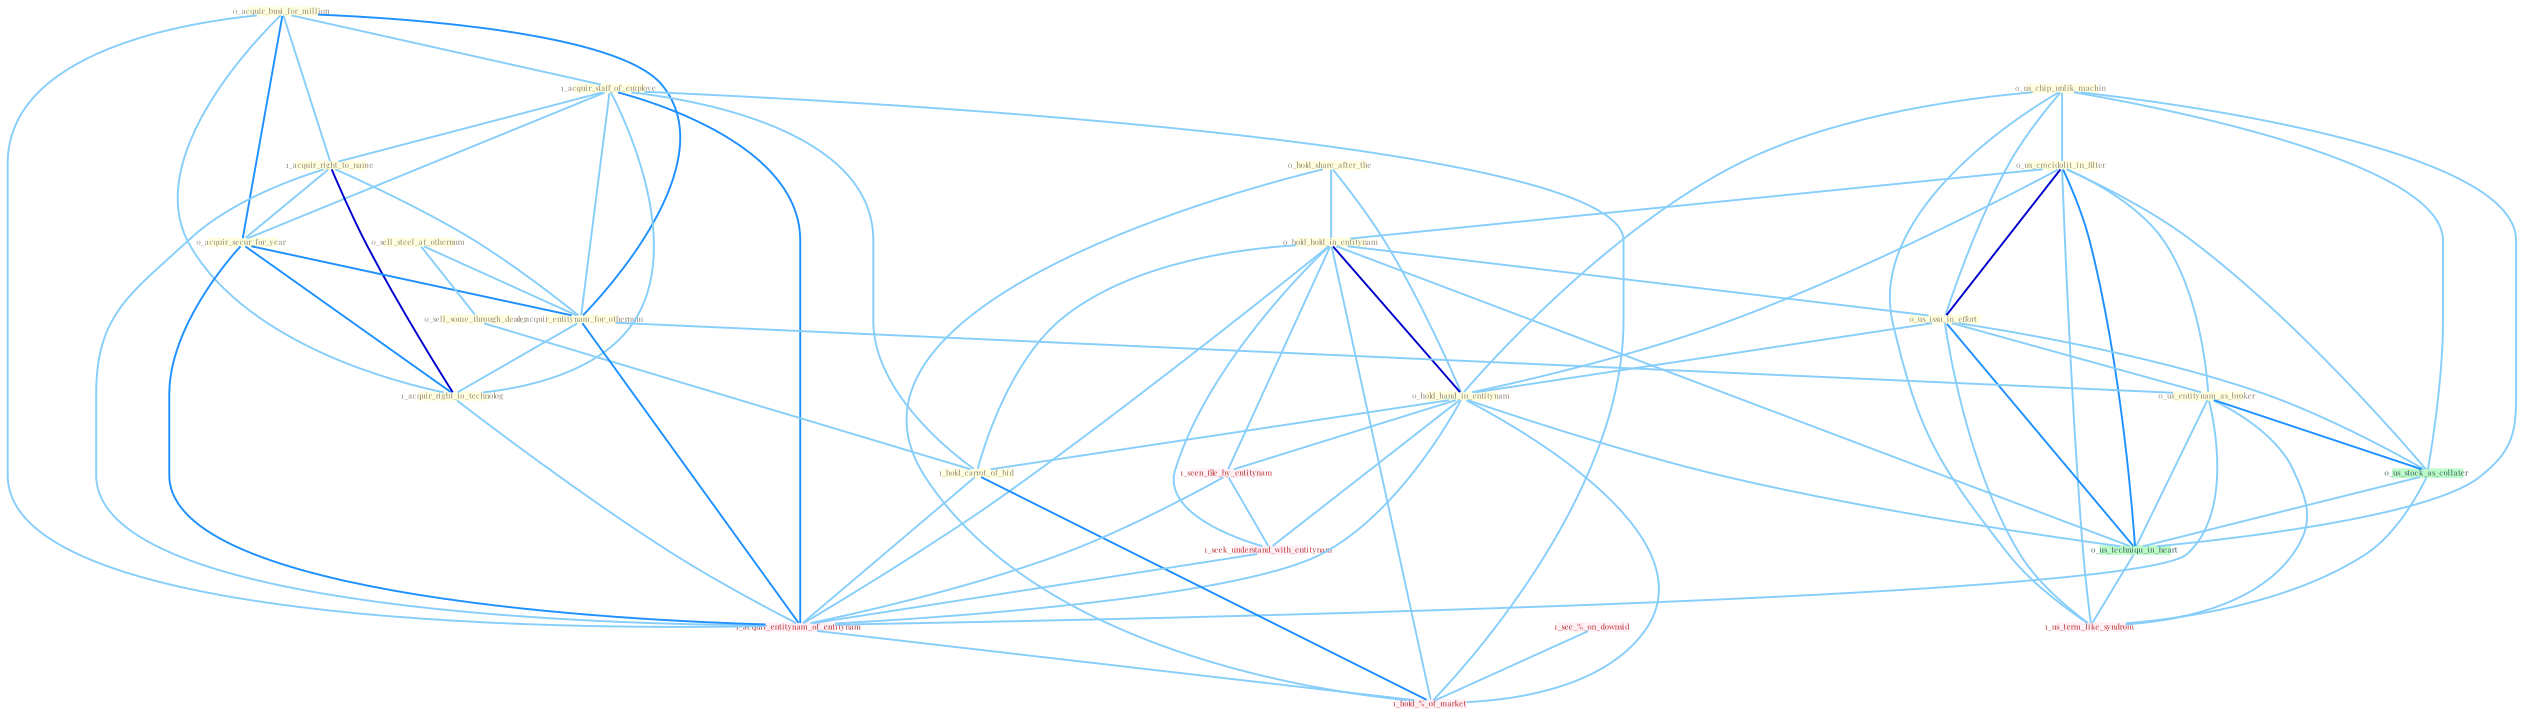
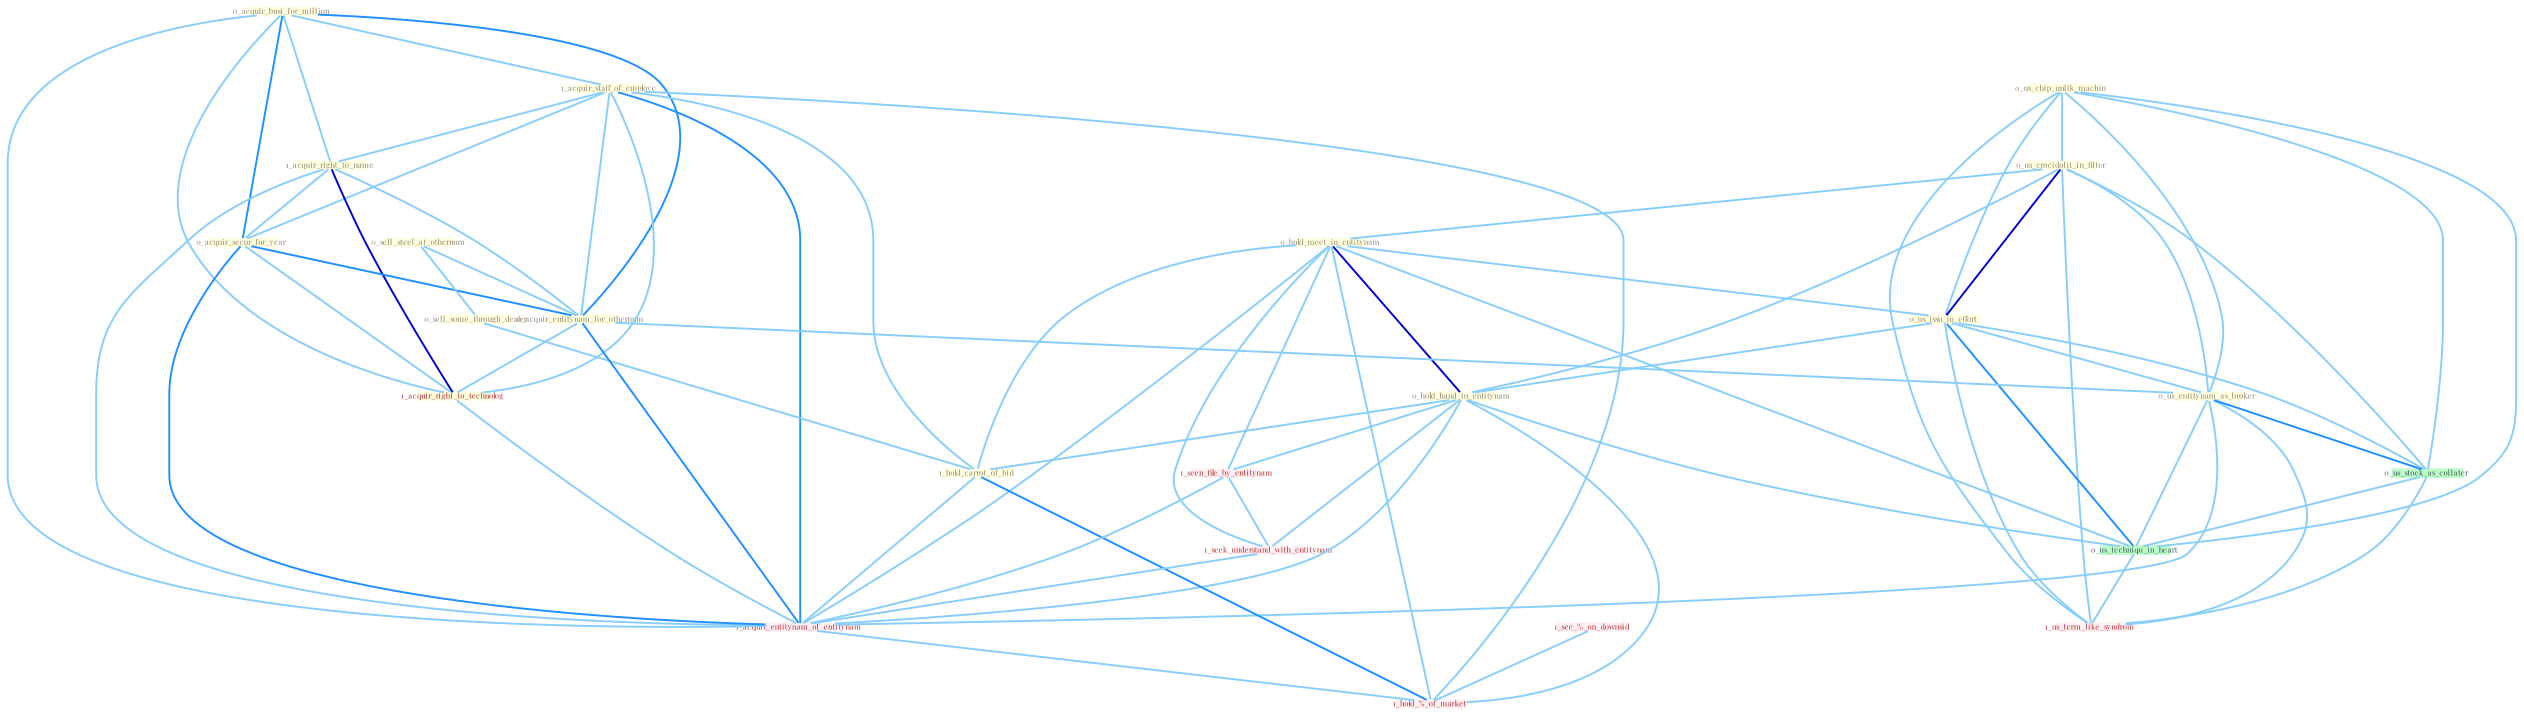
node "0_hold_share_after_the": removed
edge "0_us_chip_unlik_machin" -- "0_hold_hand_in_entitynam": now "0_us_chip_unlik_machin" -- "0_us_entitynam_as_broker"
node "0_hold_hold_in_entitynam": label "0_hold_hold_in_entitynam" -> "0_hold_meet_in_entitynam"
edge "0_acquir_secur_for_year" -- "1_acquir_right_to_technolog": color #1e90ff -> #87cefa
edge "0_us_crocidolit_in_filter" -- "0_us_techniqu_in_heart": removed
node "1_acquir_right_to_technolog": fontcolor #8b7d6b -> #b22222
